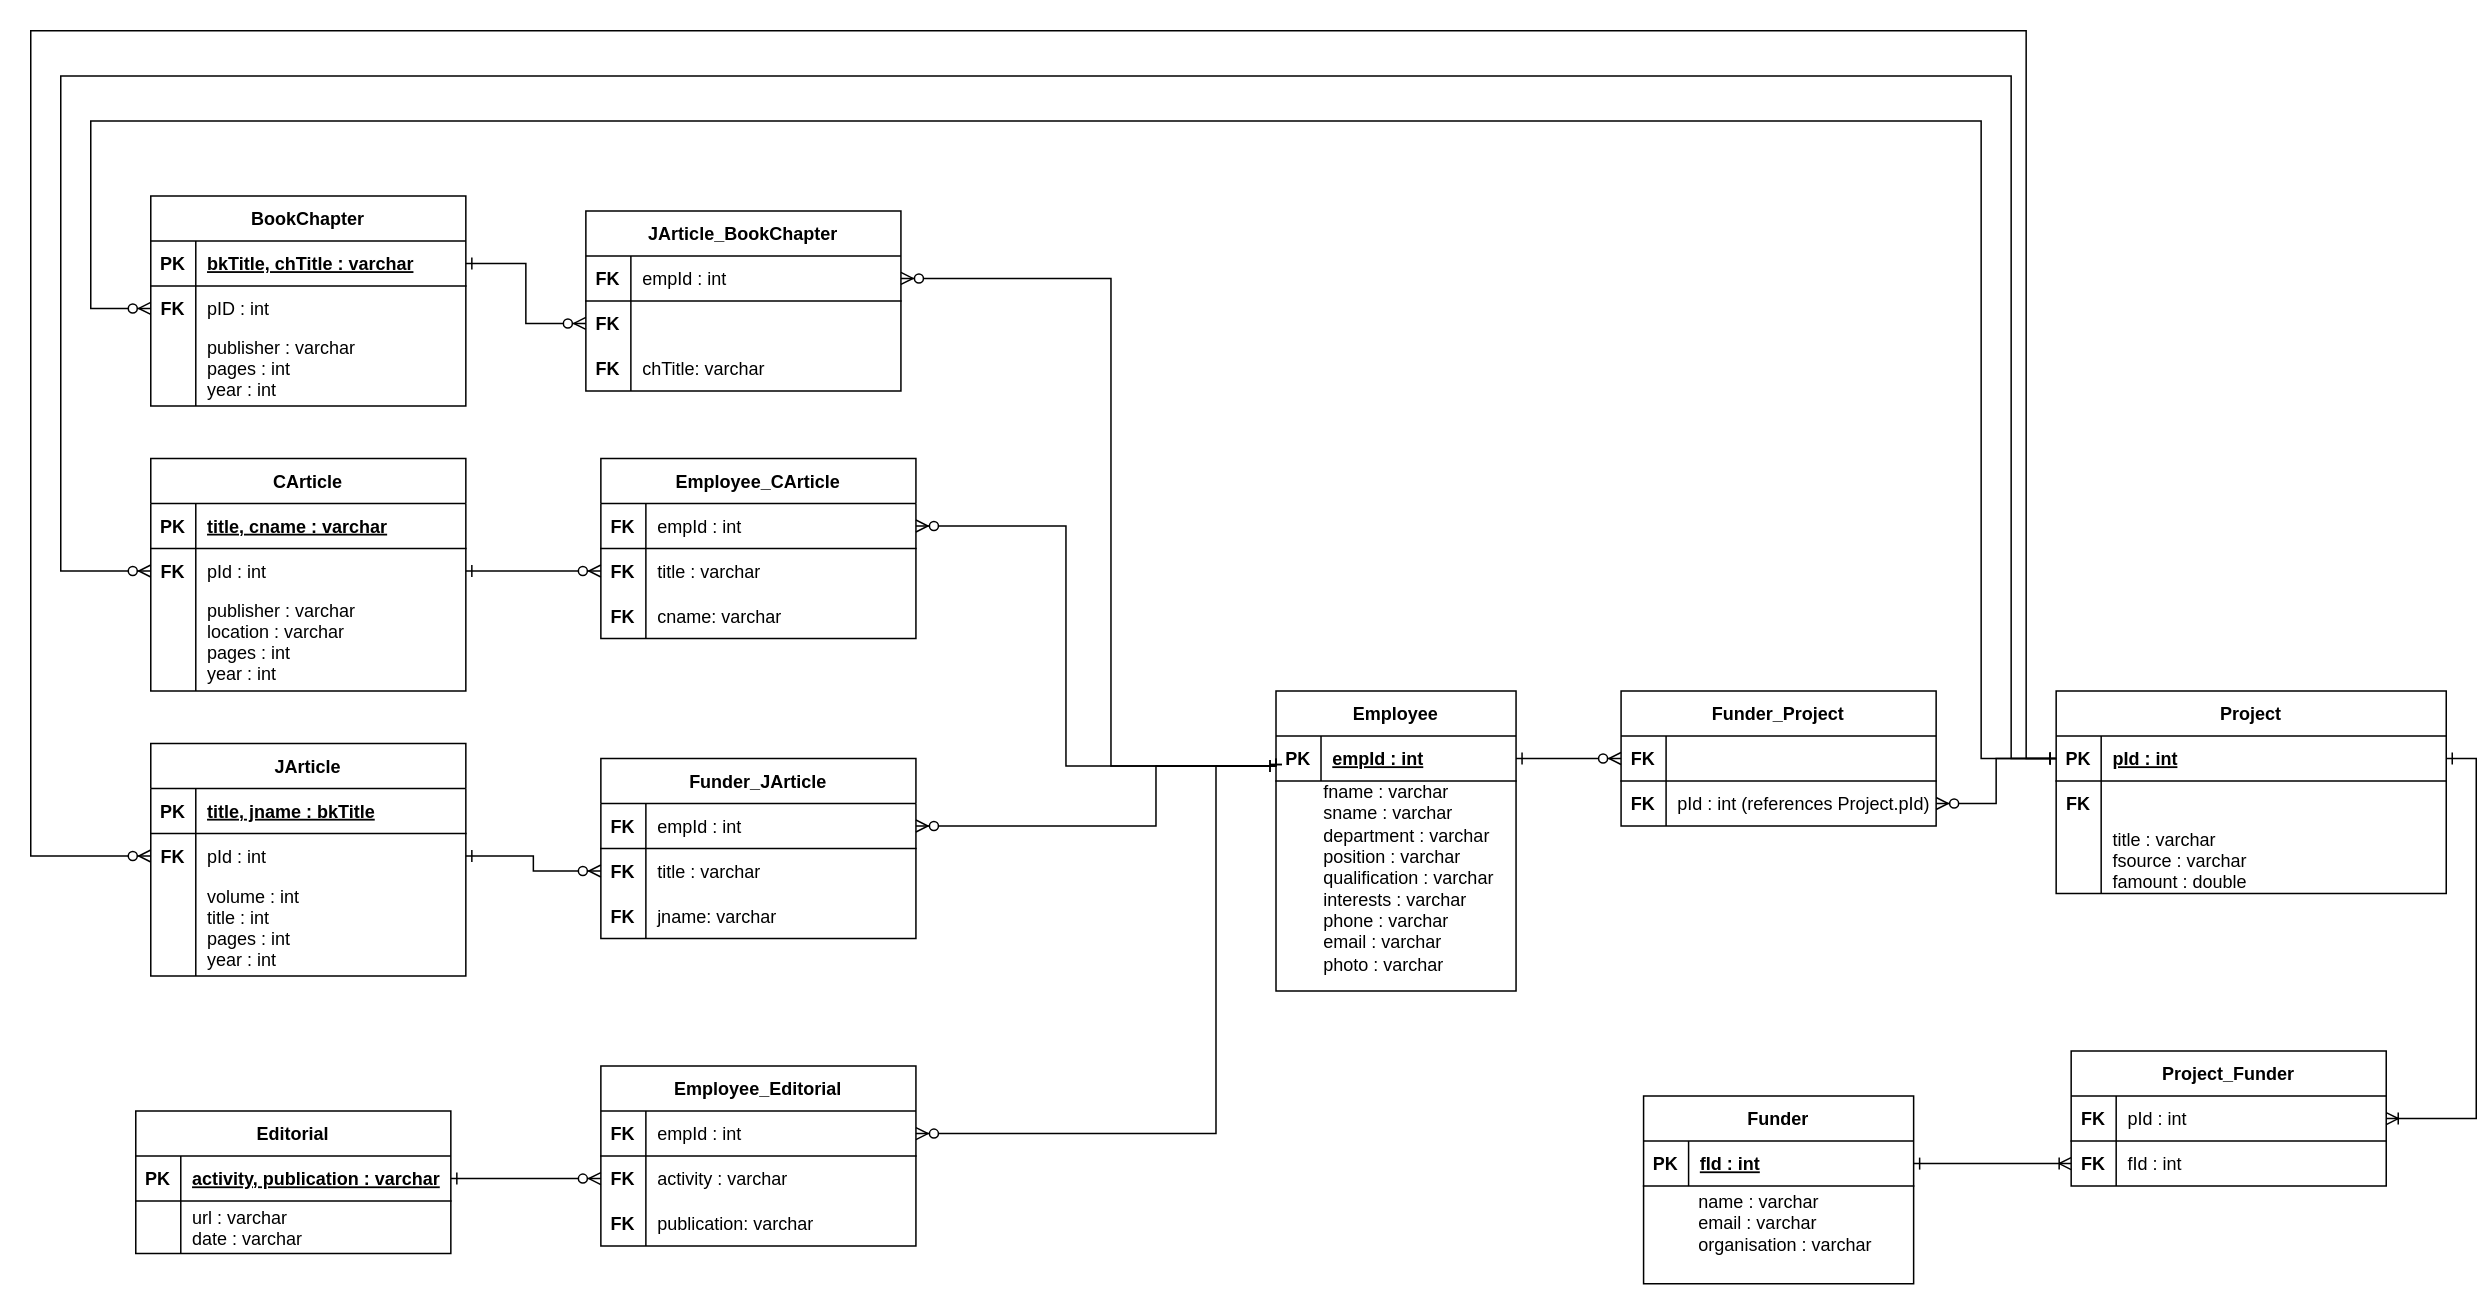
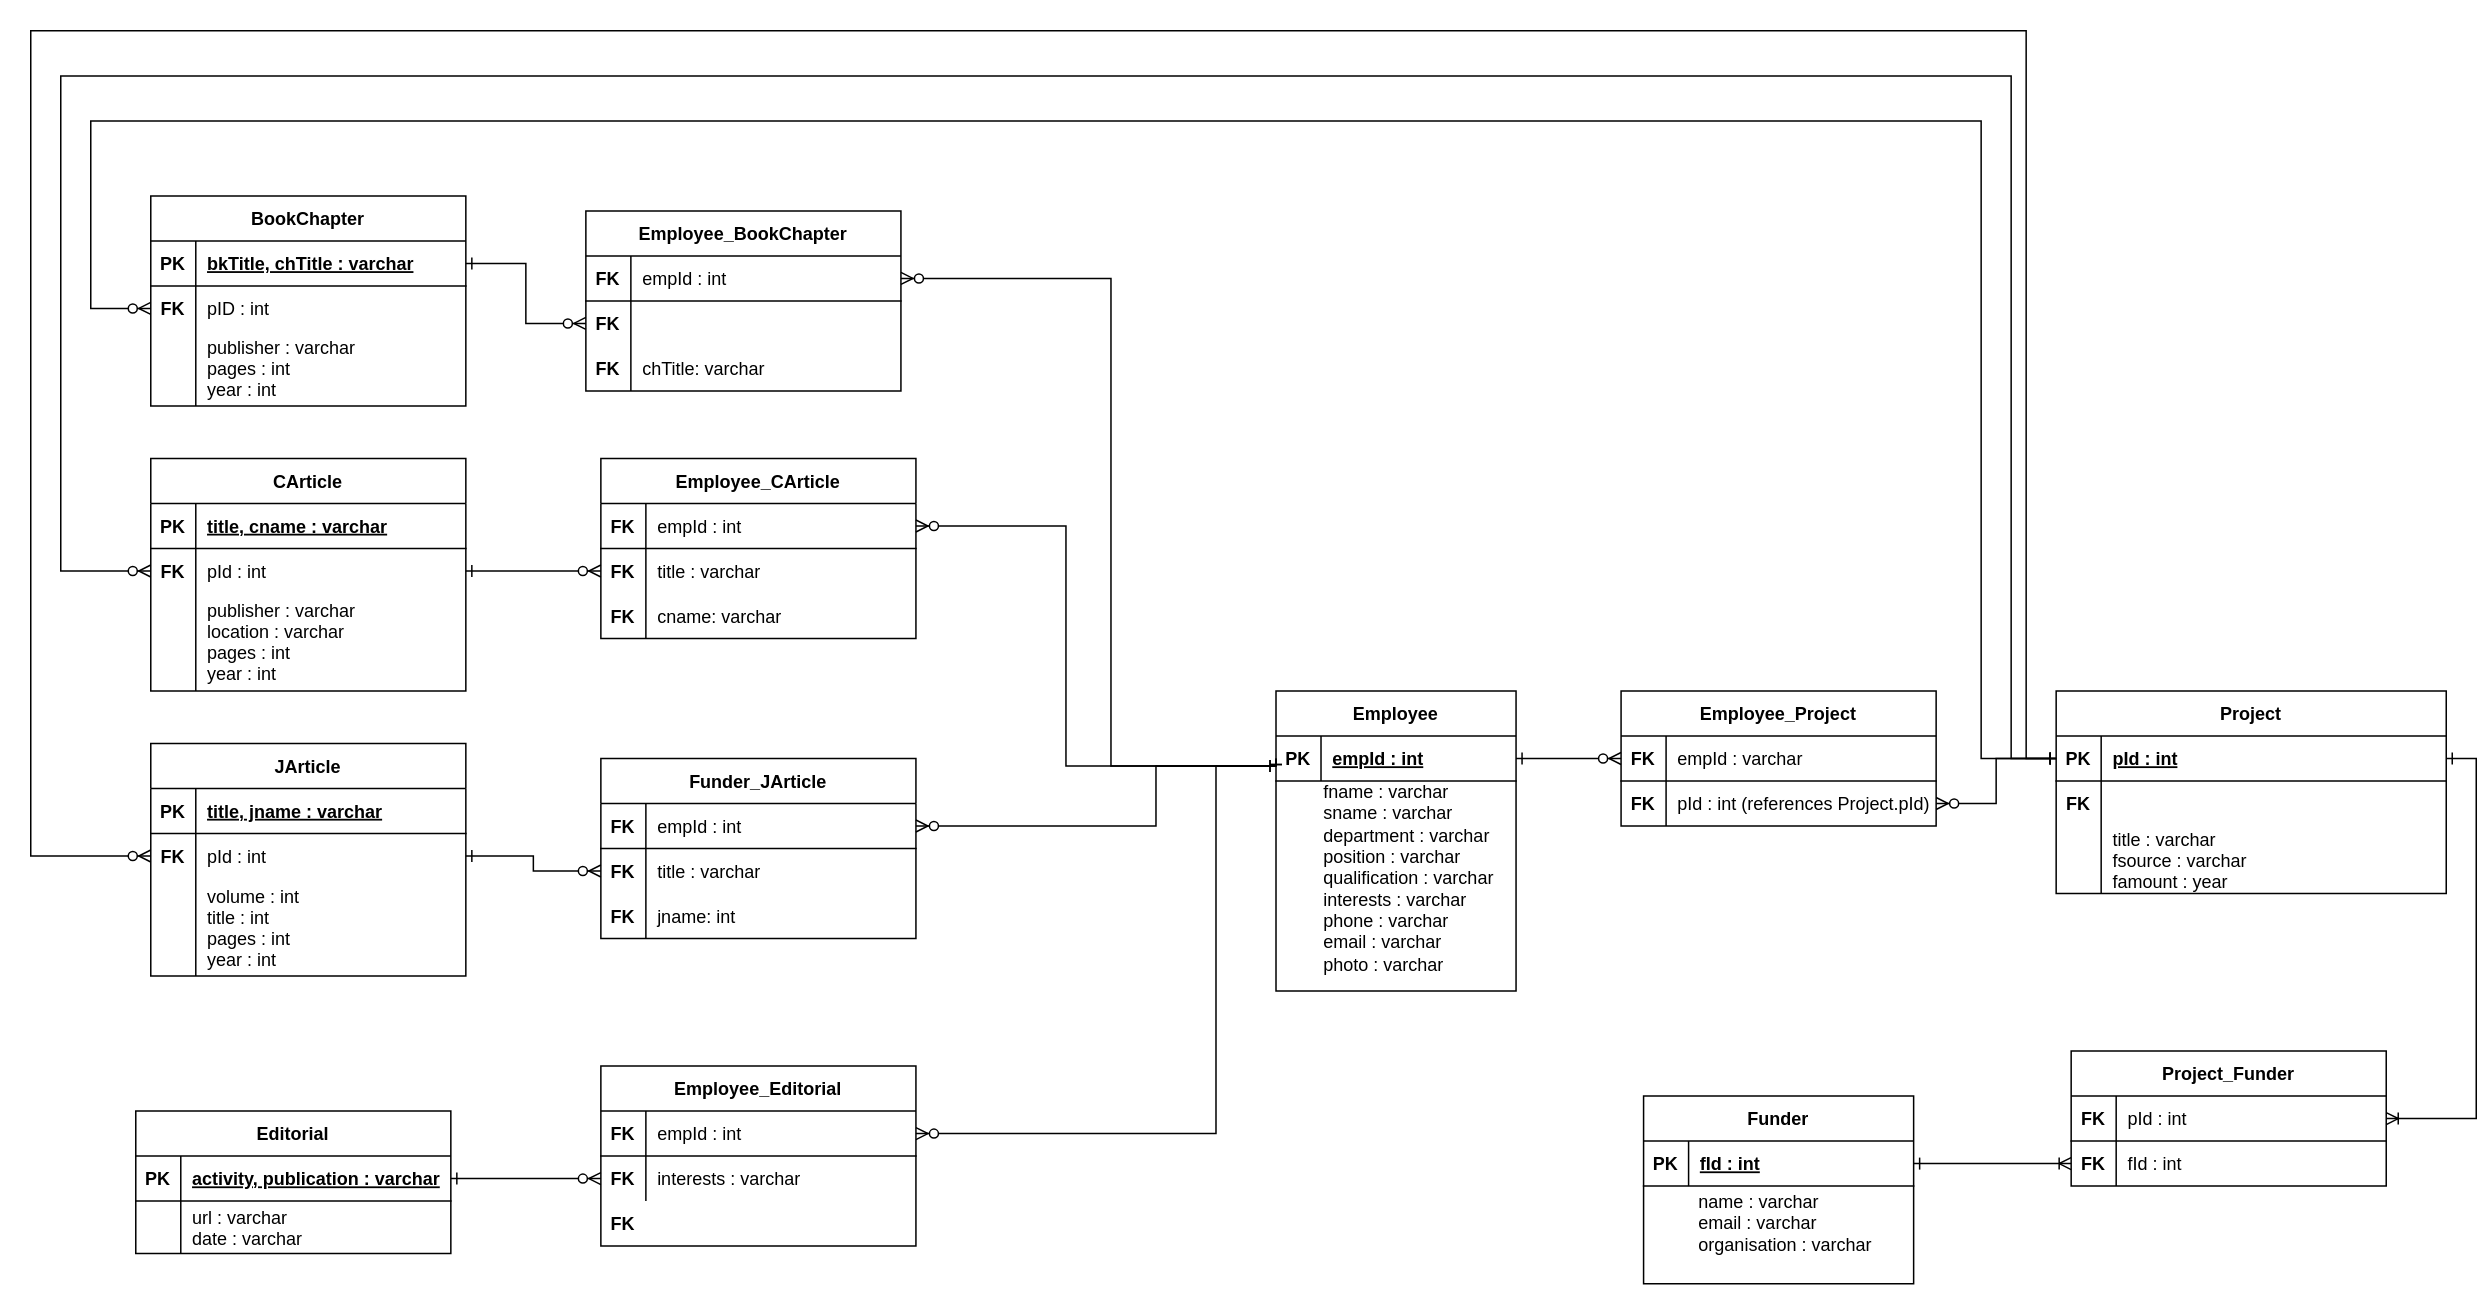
node "JArticle_BookChapter": label "JArticle_BookChapter" -> "Employee_BookChapter"
node "Funder_Project": label "Funder_Project" -> "Employee_Project"
node "empId : varchar": added
node "title, jname : bkTitle": label "title, jname : bkTitle" -> "title, jname : varchar"
node "title : varchar fsource : varchar famount : double": label "title : varchar fsource : varchar famount : double" -> "title : varchar fsource : varchar famount : year"
node "jname: varchar": label "jname: varchar" -> "jname: int"
node "activity : varchar": label "activity : varchar" -> "interests : varchar"
node "publication: varchar": removed
